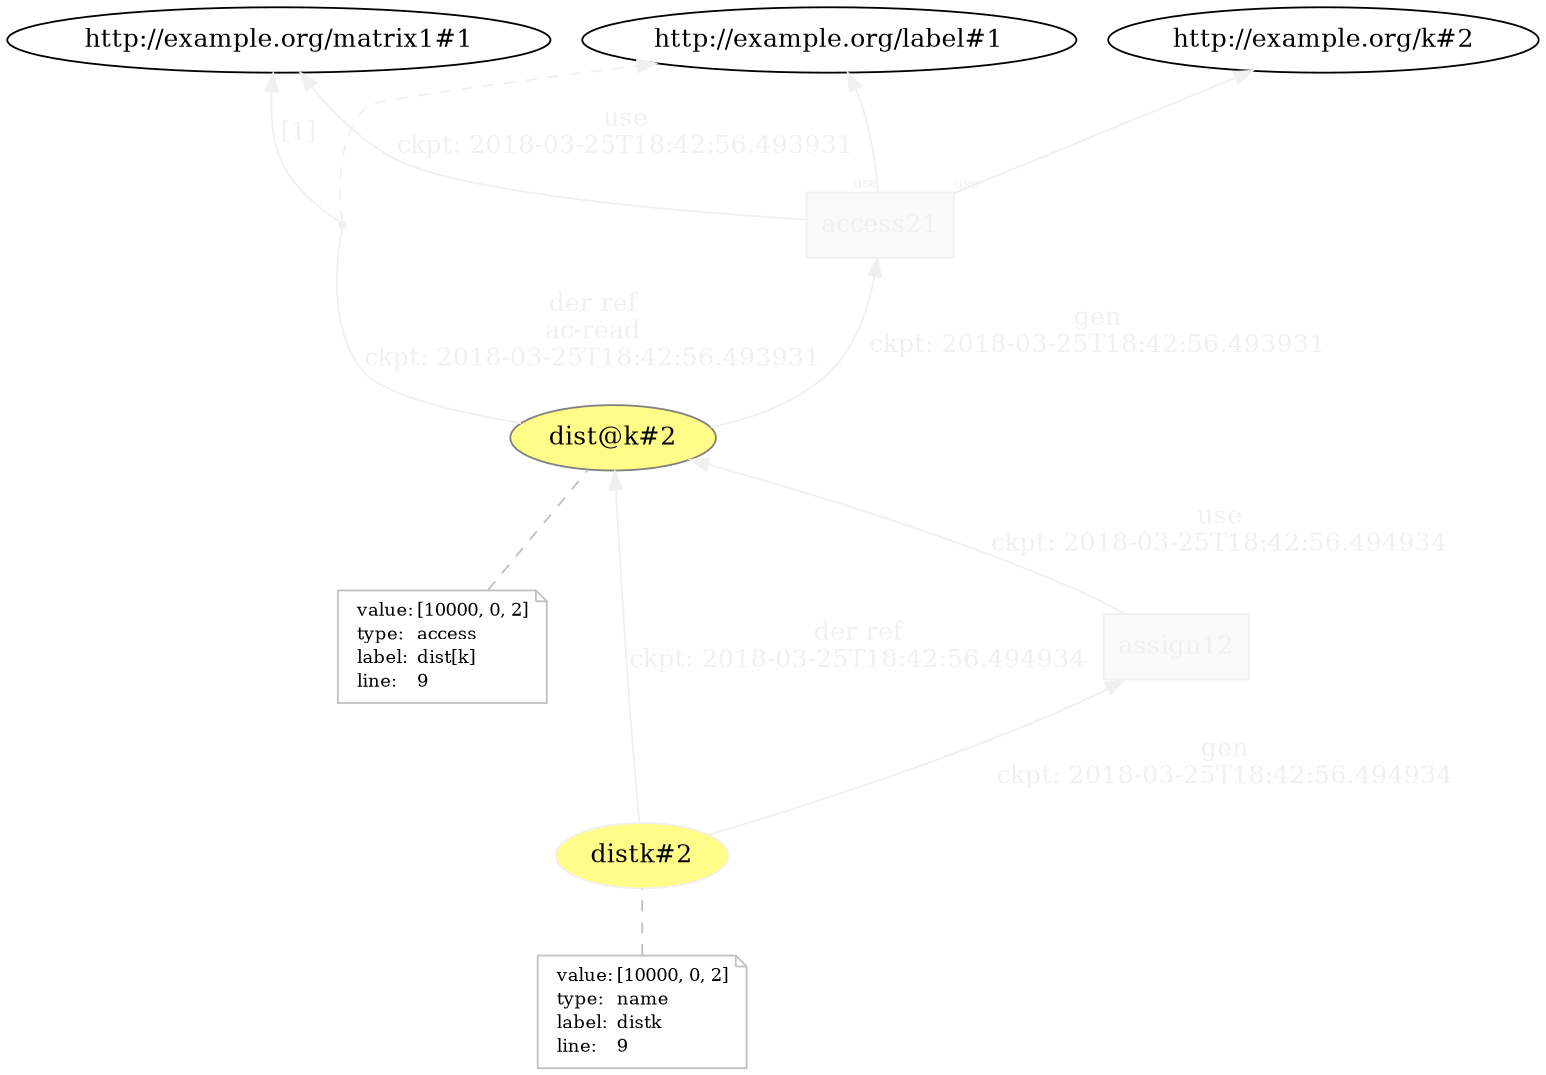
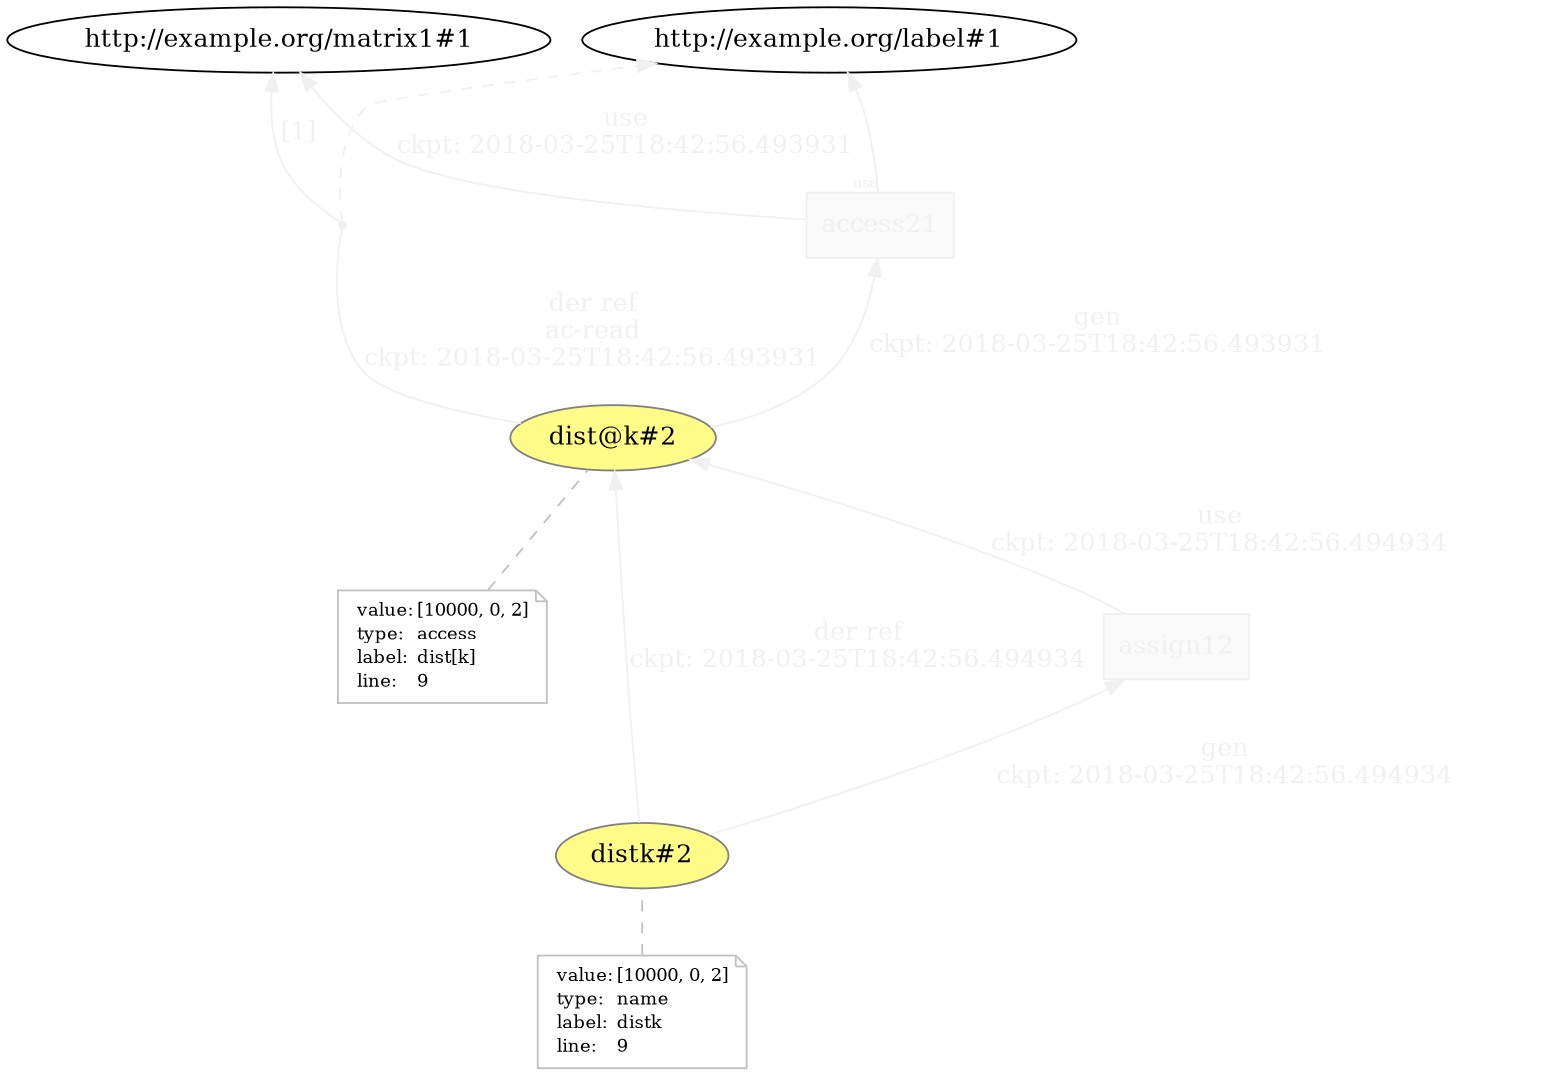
node "http://example.org/k#2": removed
node "distk#2": color #f0f0f0 -> #808080
